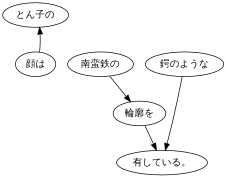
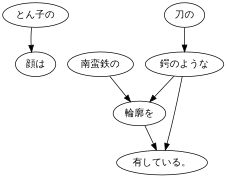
node "刀の": added
edge "顔は" -> "とん子の": reversed
edge "鍔のような" -> "輪廓を": added
